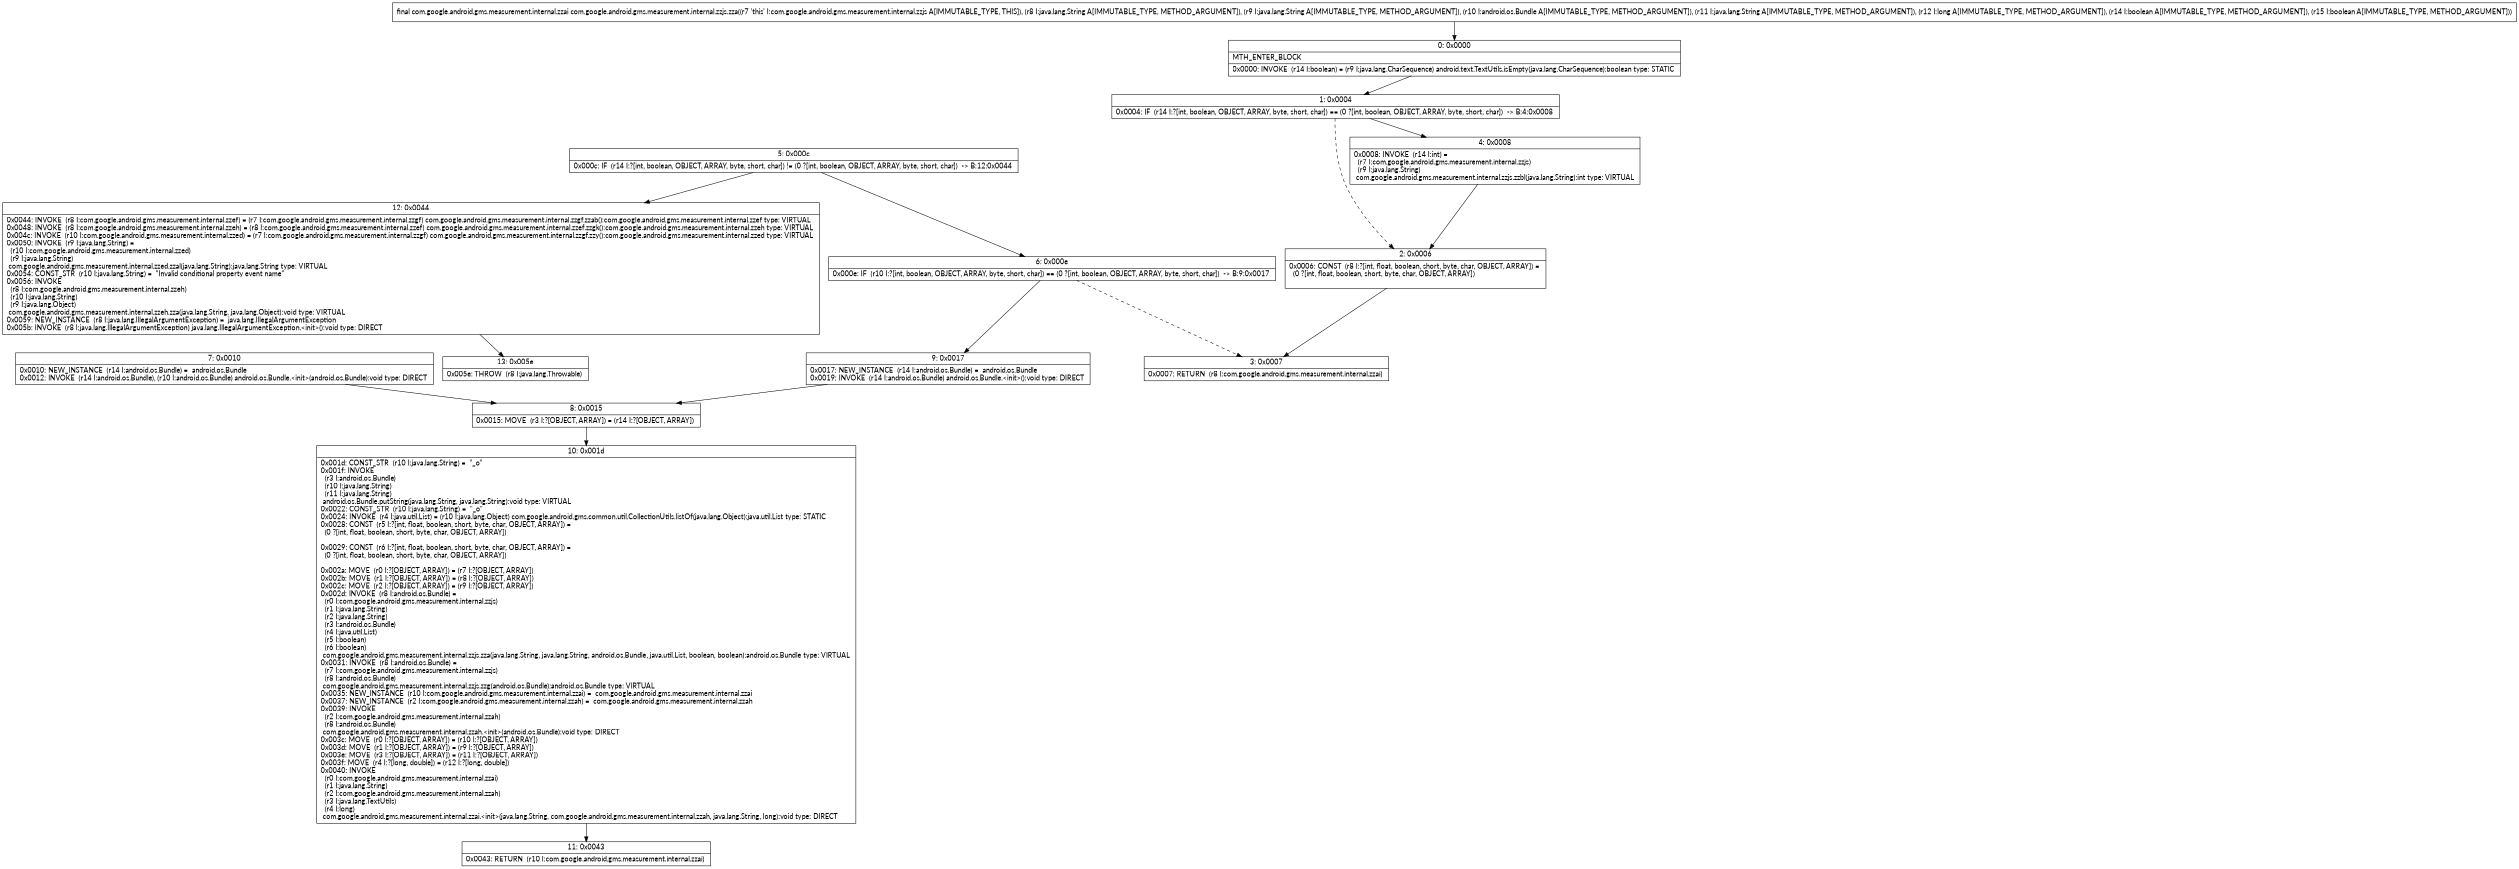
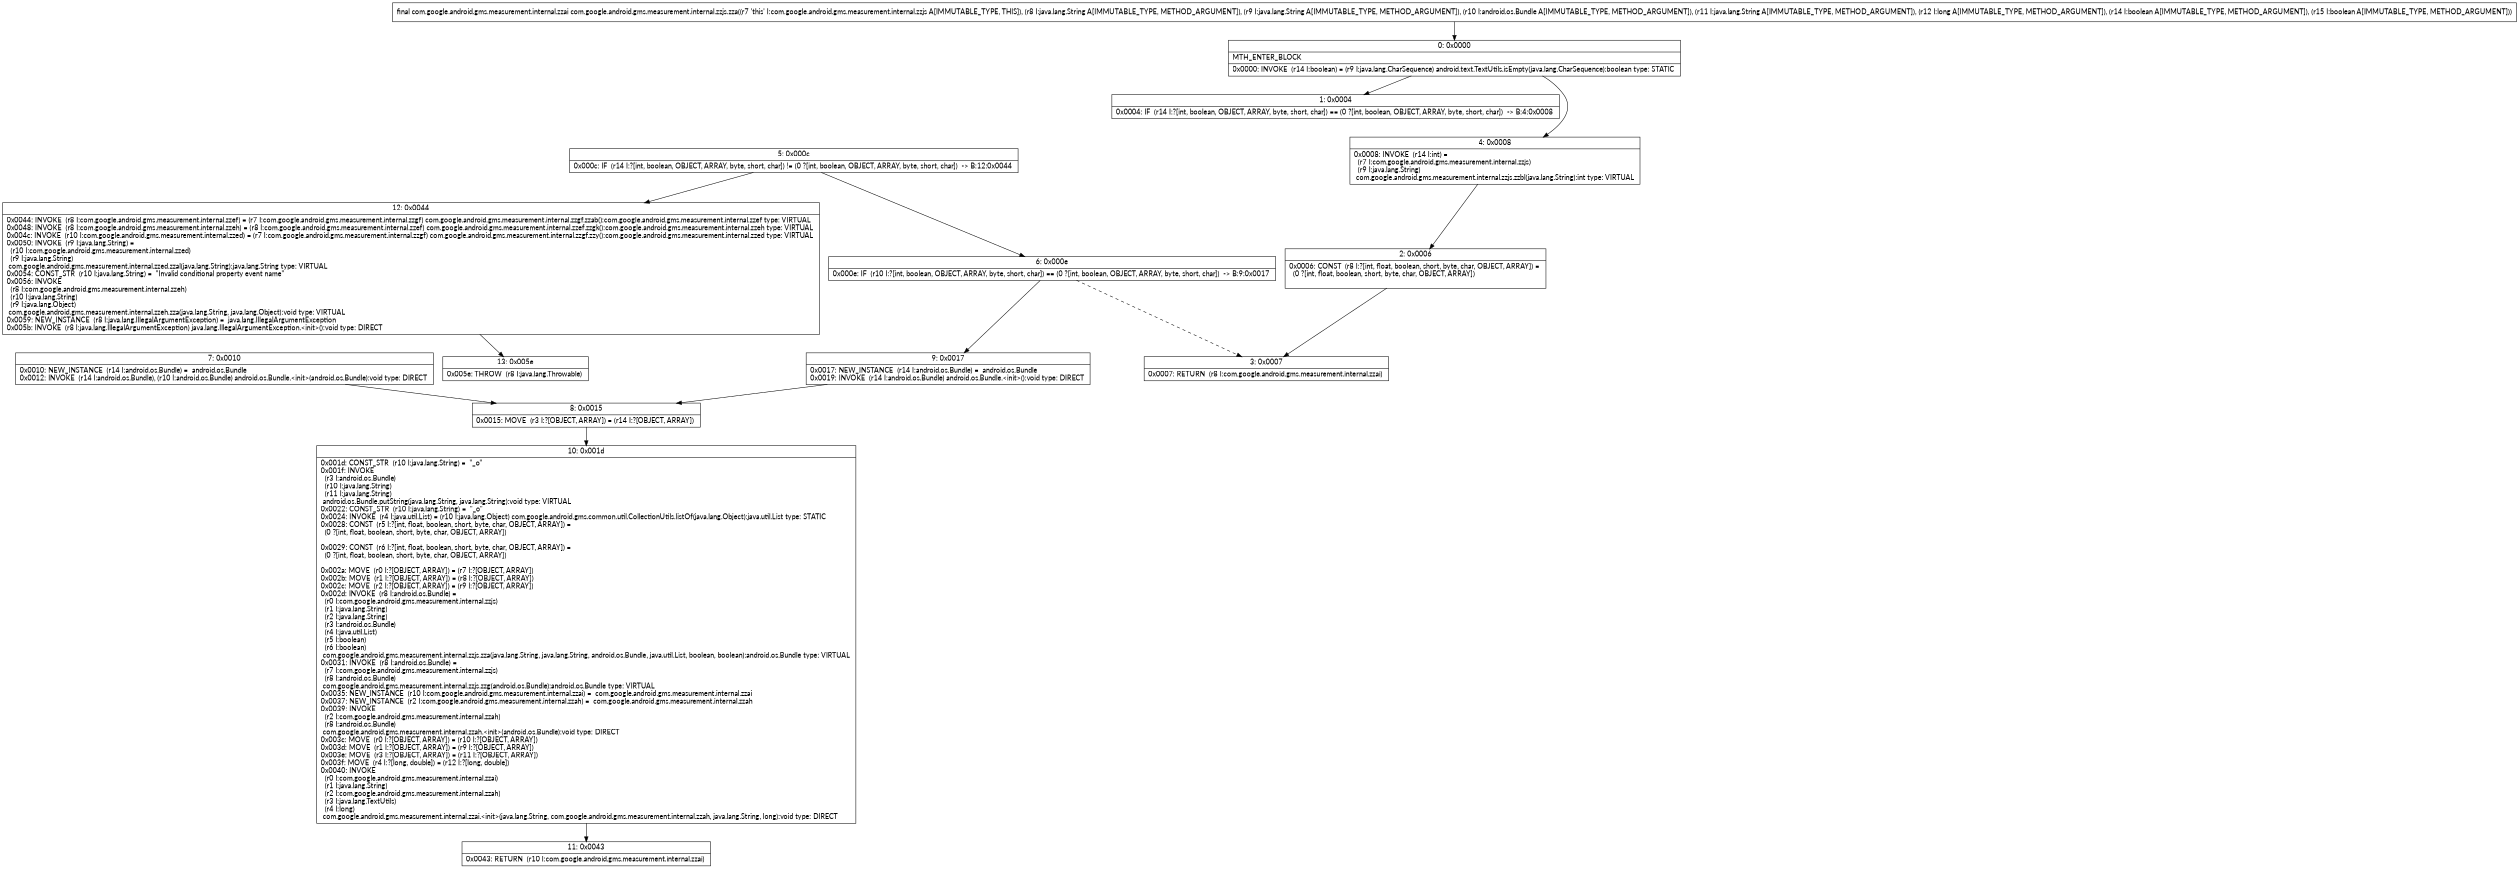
edge "1: 0x0004" -> "4: 0x0008": now "0: 0x0000" -> "4: 0x0008"
edge "1: 0x0004" -> "2: 0x0006": removed
